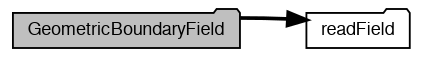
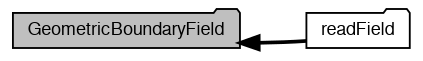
edge "GeometricBoundaryField" -> "readField": reversed
